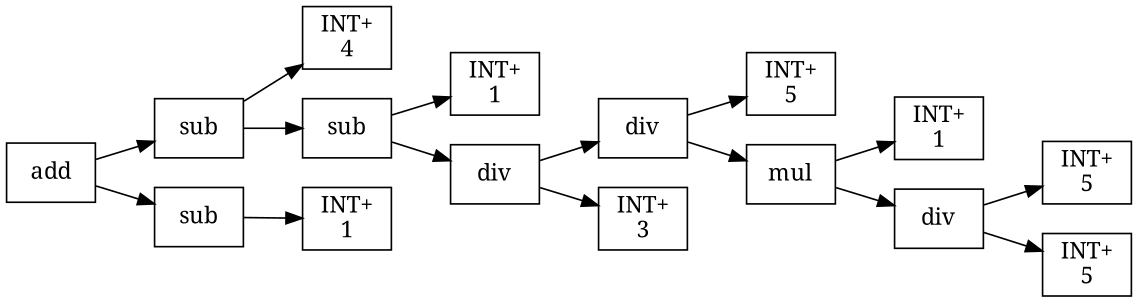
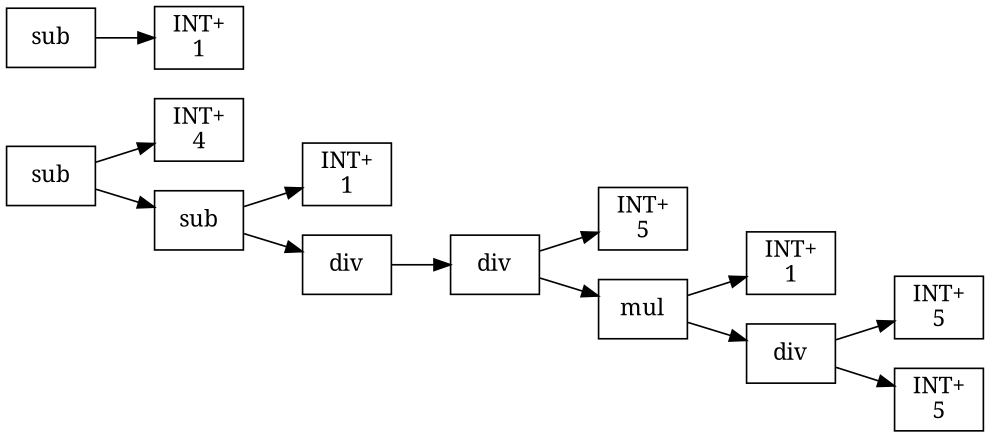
node "add": removed
node "INT+ 3": removed
